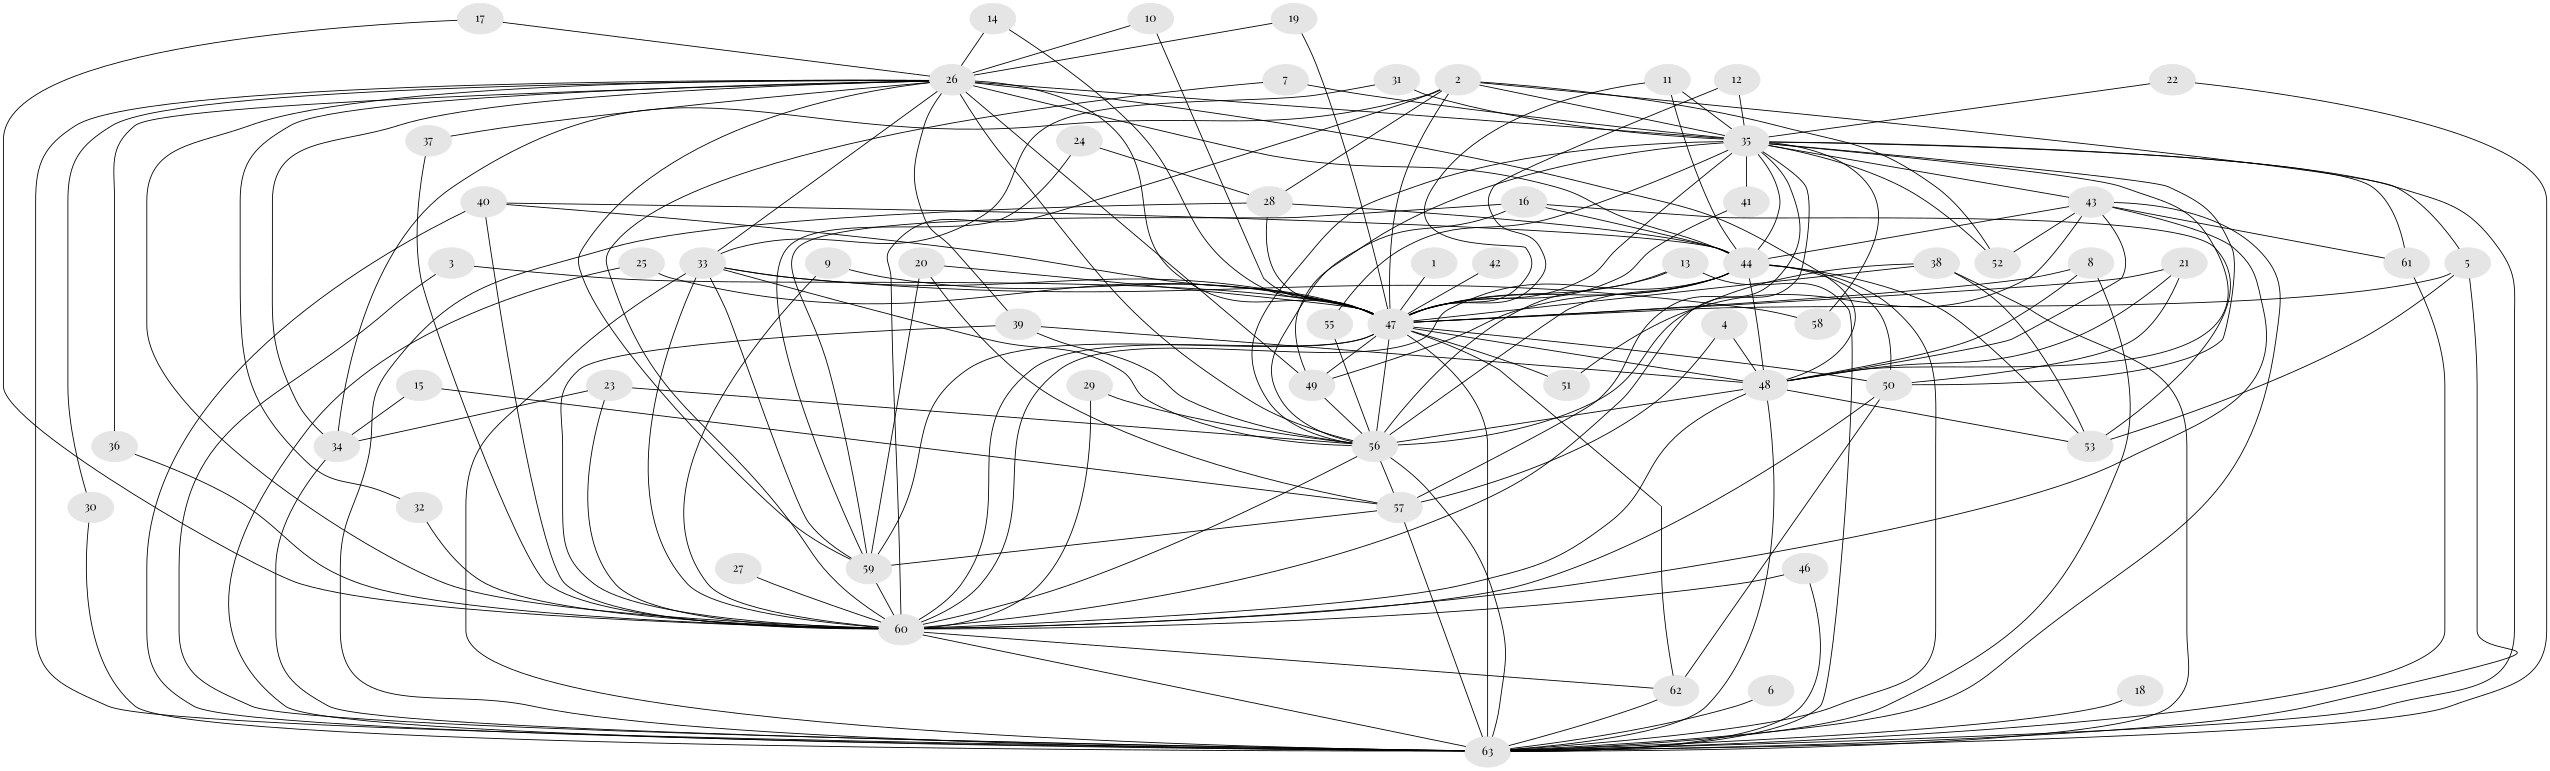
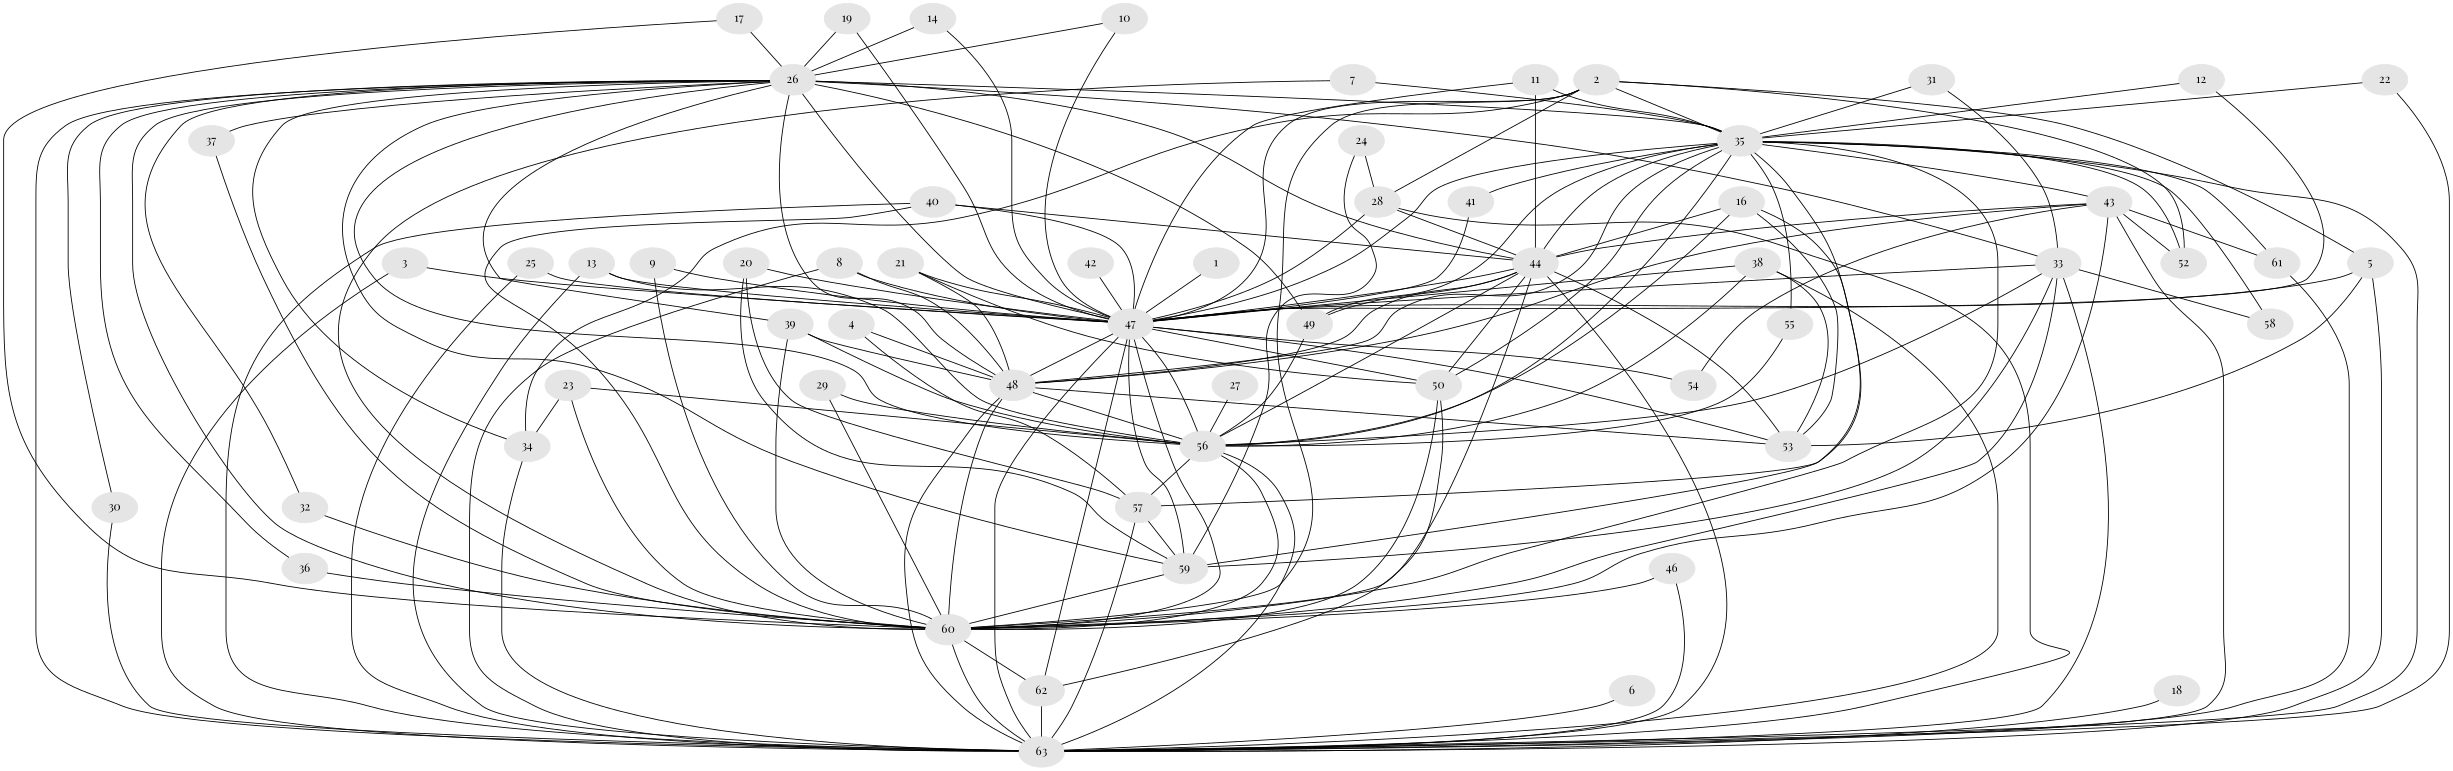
edge "47" -- "49": now "47" -- "53"
node "15": removed
node "51": label "51" -> "54"
edge "27" -- "60": now "27" -- "56"
